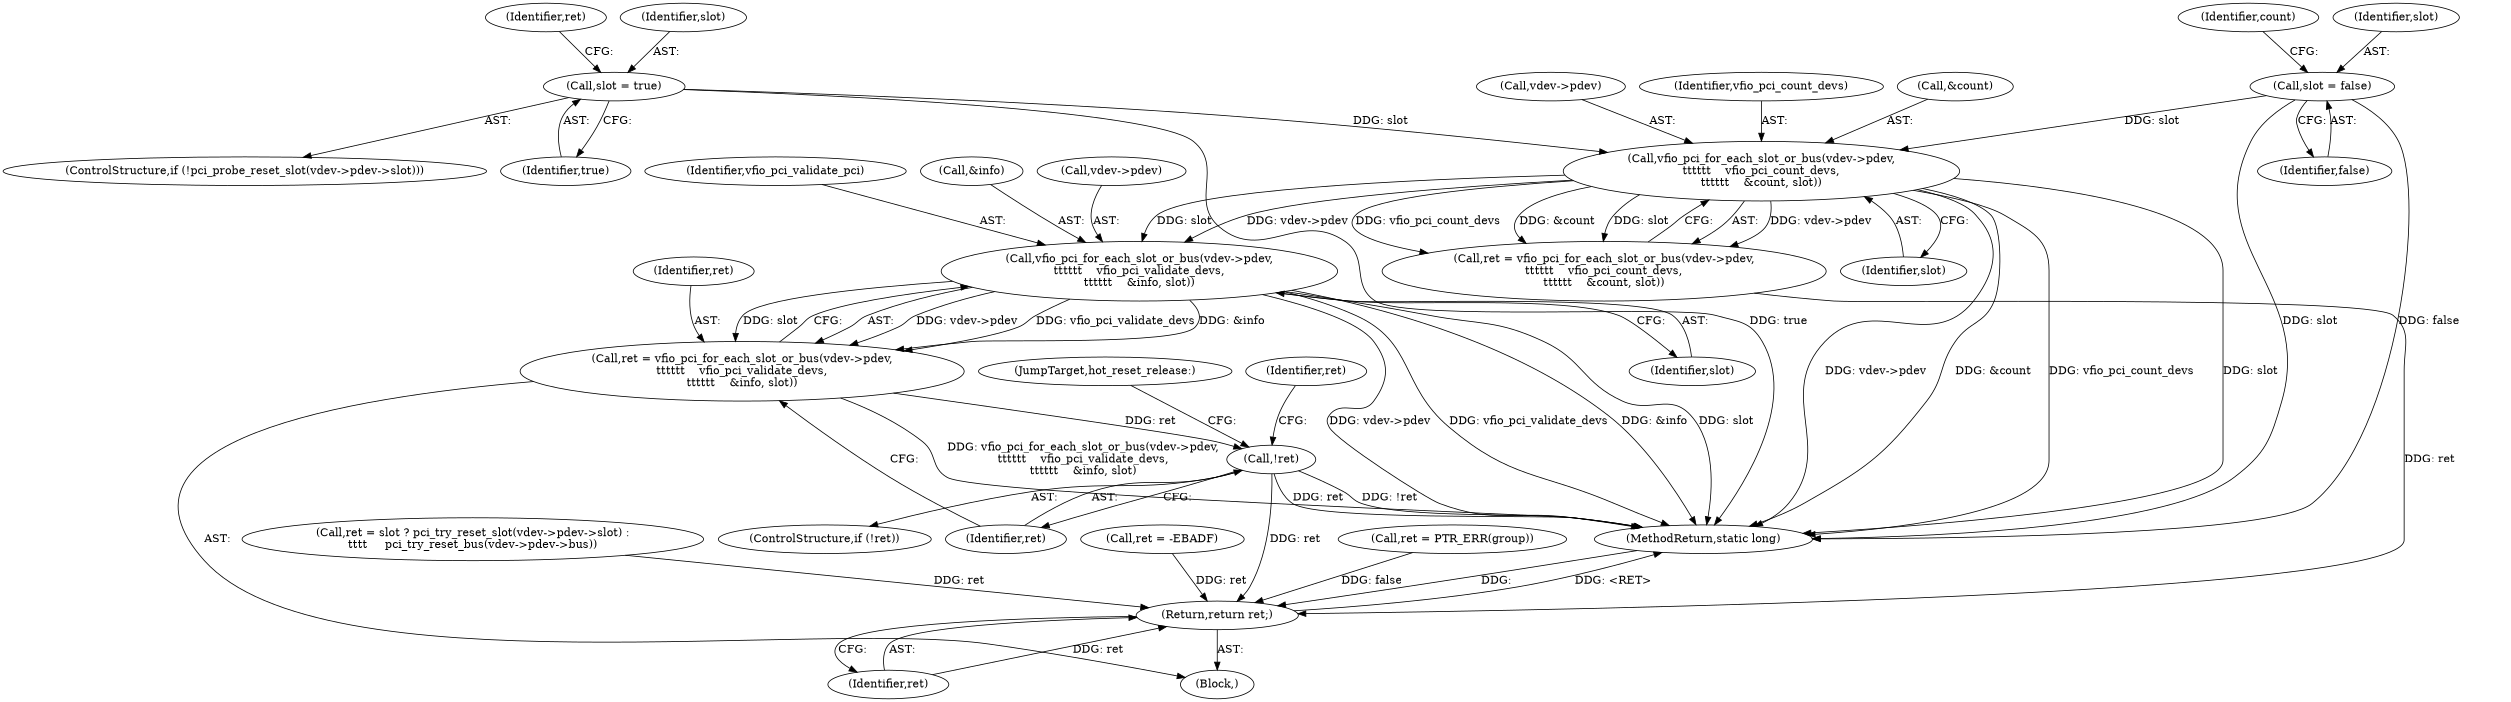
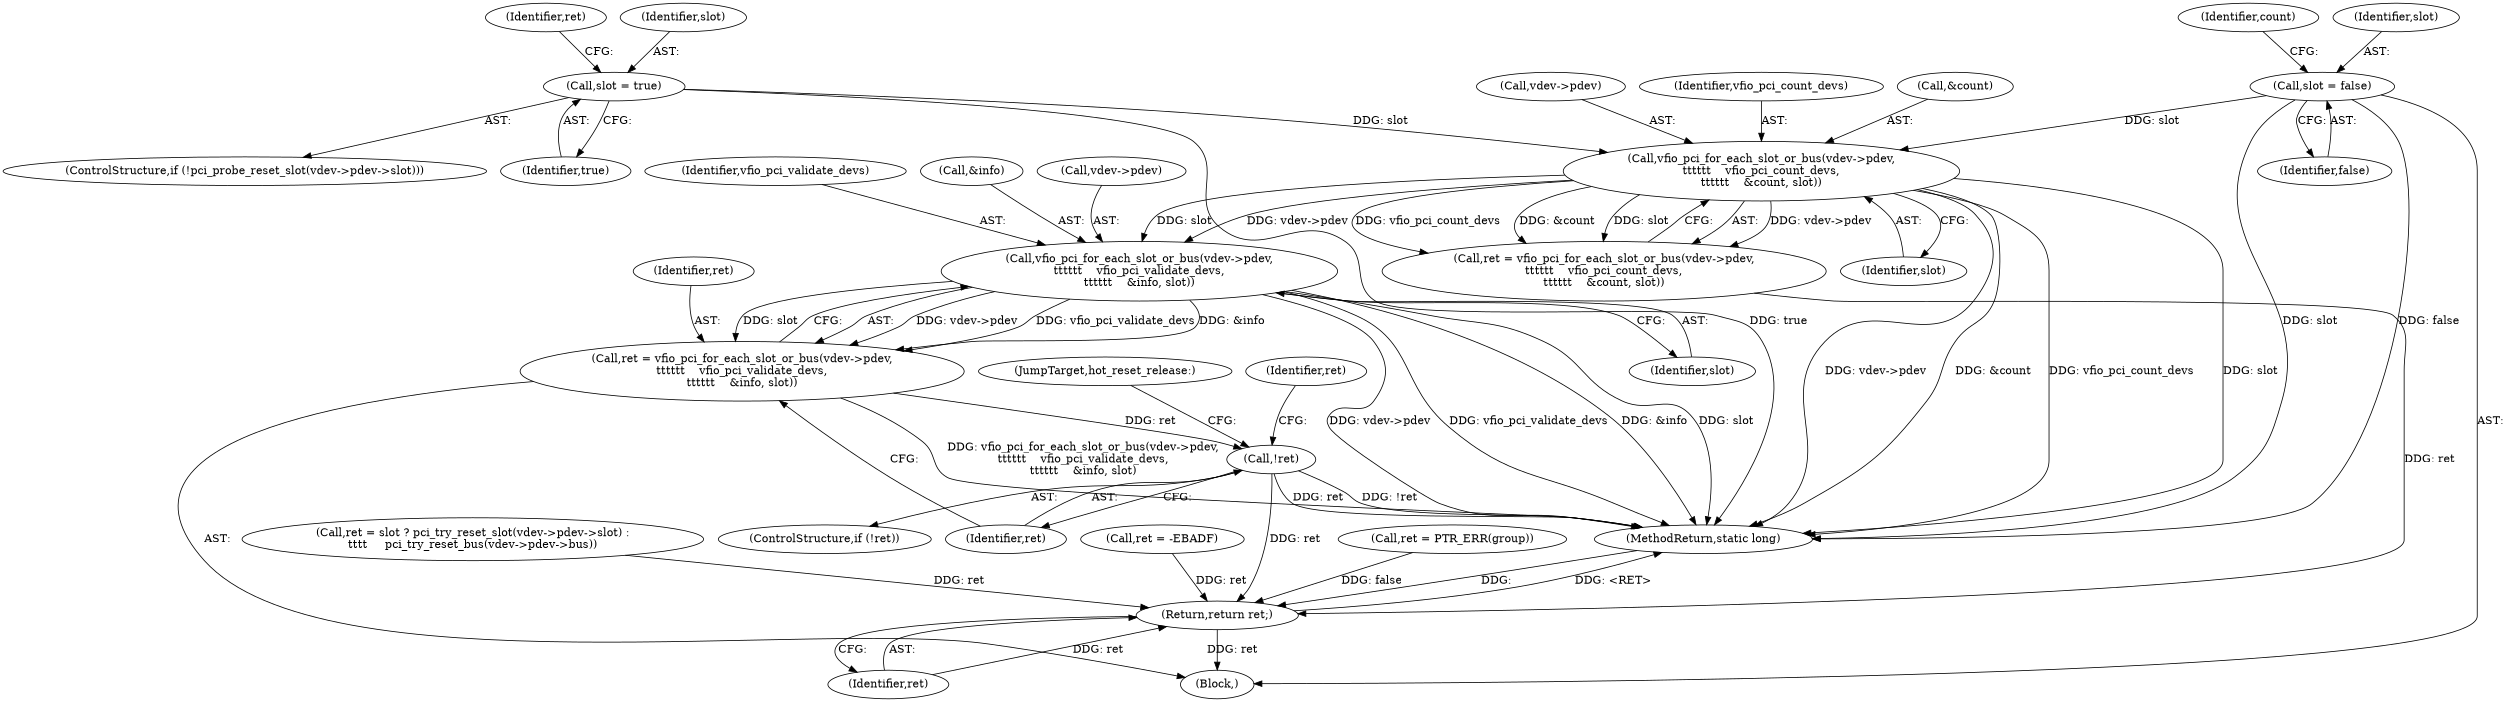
node "(Identifier,vfio_pci_validate_pci)": label "(Identifier,vfio_pci_validate_pci)" -> "(Identifier,vfio_pci_validate_devs)"
edge "(Return,return ret;)" -> "(Block,)": label "AST: " -> "DDG: ret"
edge "(Call,slot = false)" -> "(Block,)": added, label "AST:"
